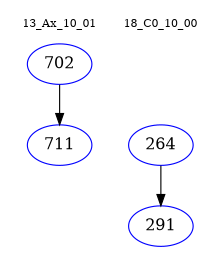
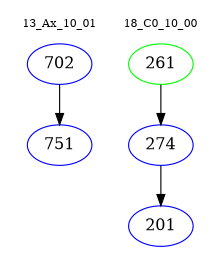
node "261": added
node "711": label "711" -> "751"
node "264": label "264" -> "274"
node "291": label "291" -> "201"
